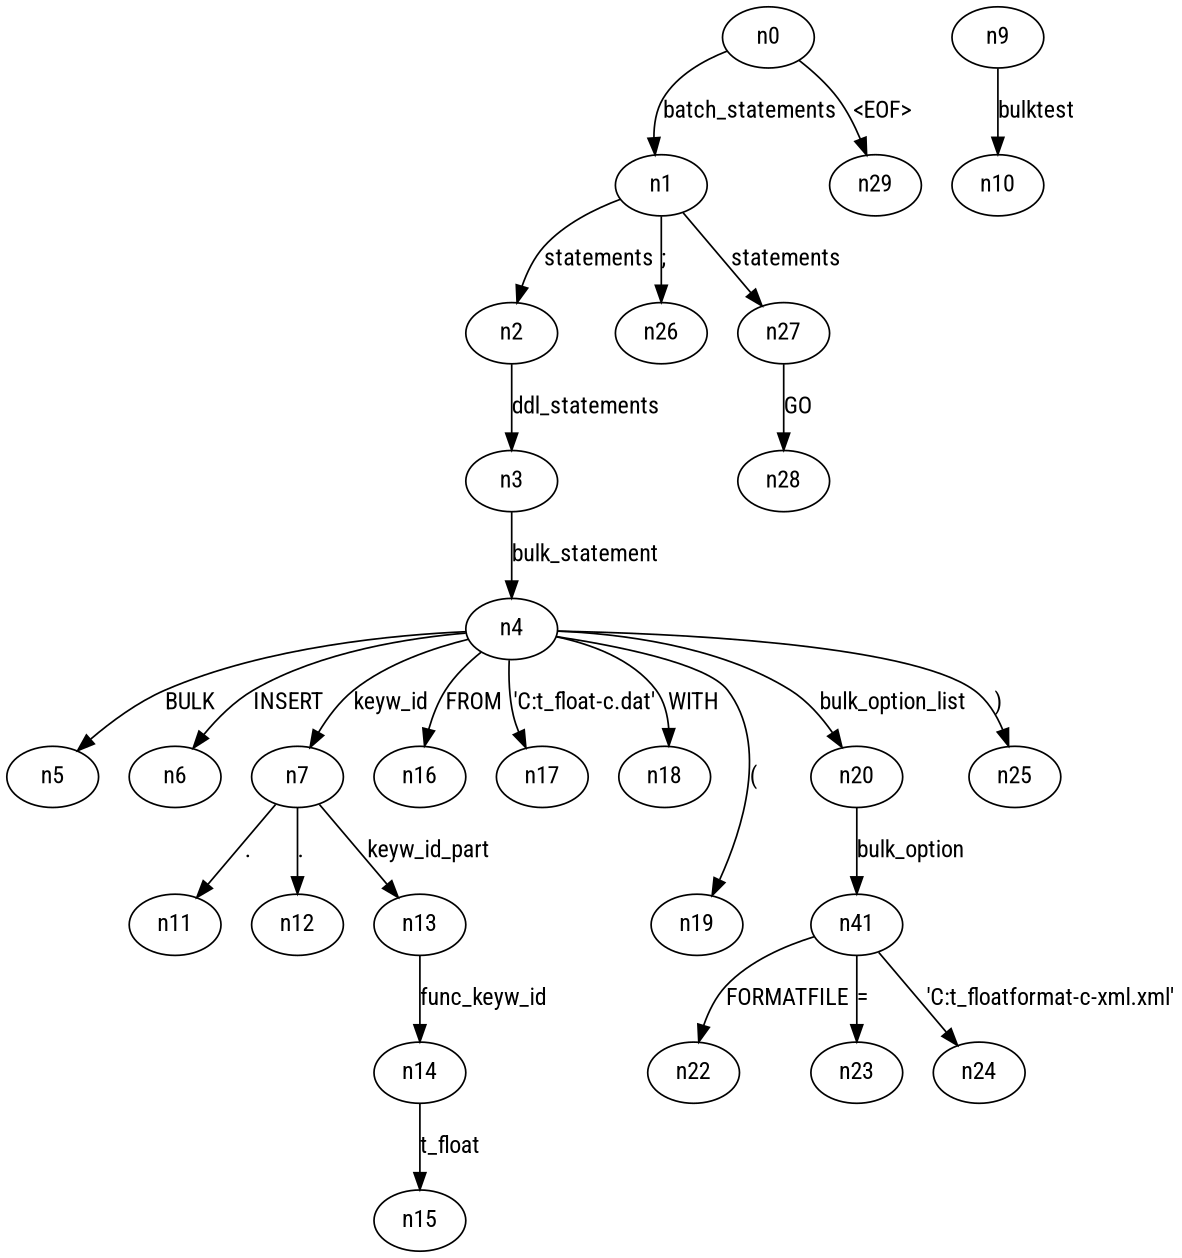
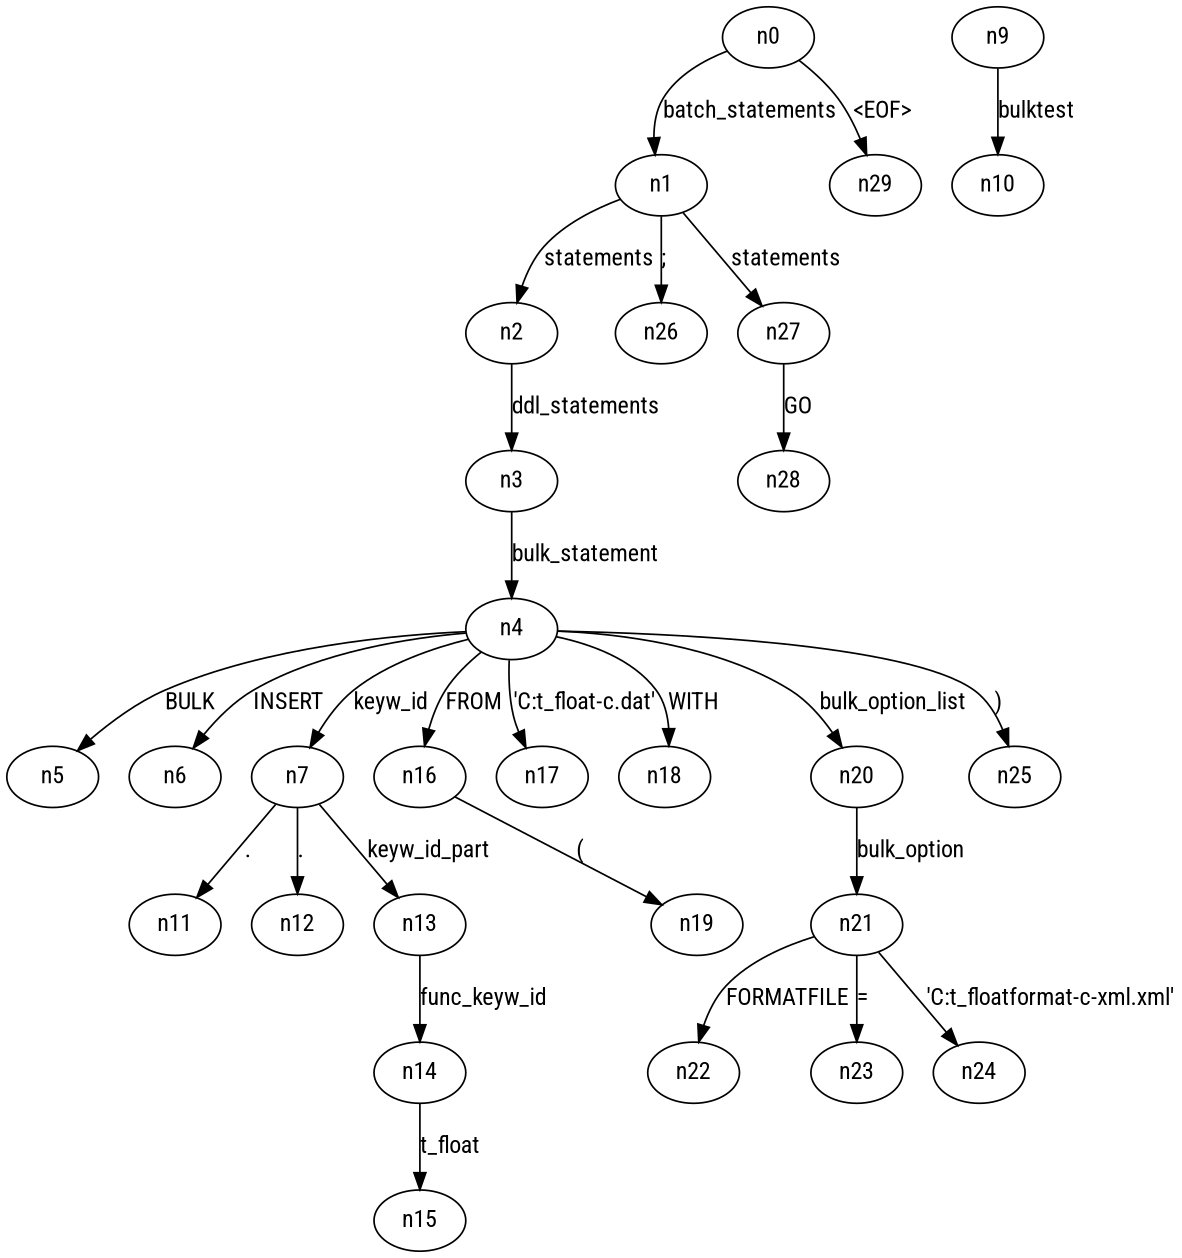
edge "n4" -> "n19": now "n16" -> "n19"
node "n41": label "n41" -> "n21"
